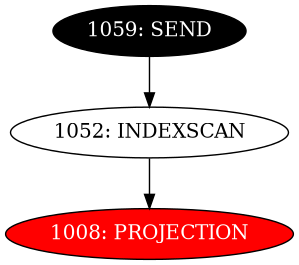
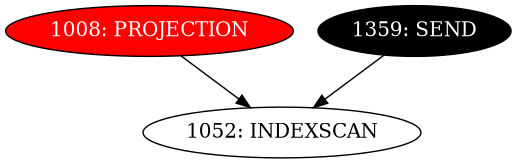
node "1059: SEND": label "1059: SEND" -> "1359: SEND"
edge "1052: INDEXSCAN" -> "1008: PROJECTION": reversed
